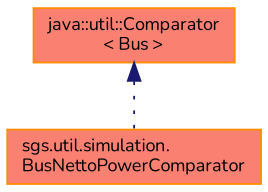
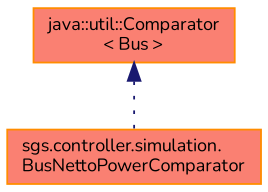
node "sgs.util.simulation. BusNettoPowerComparator": label "sgs.util.simulation. BusNettoPowerComparator" -> "sgs.controller.simulation. BusNettoPowerComparator"
